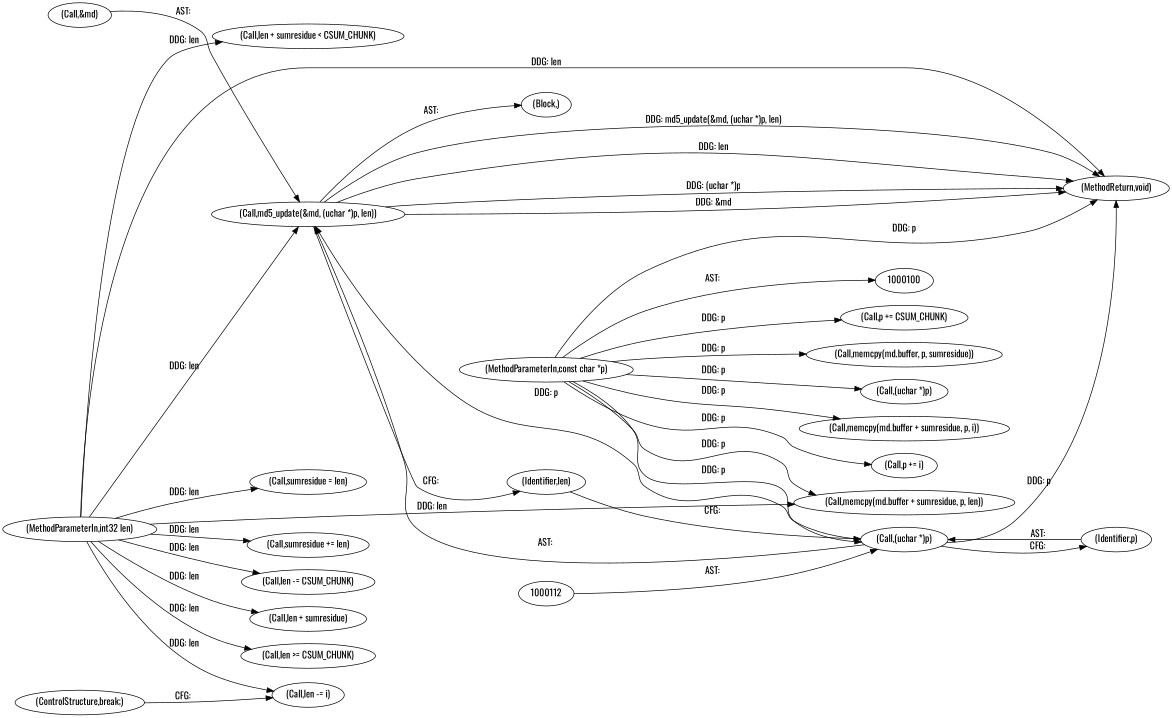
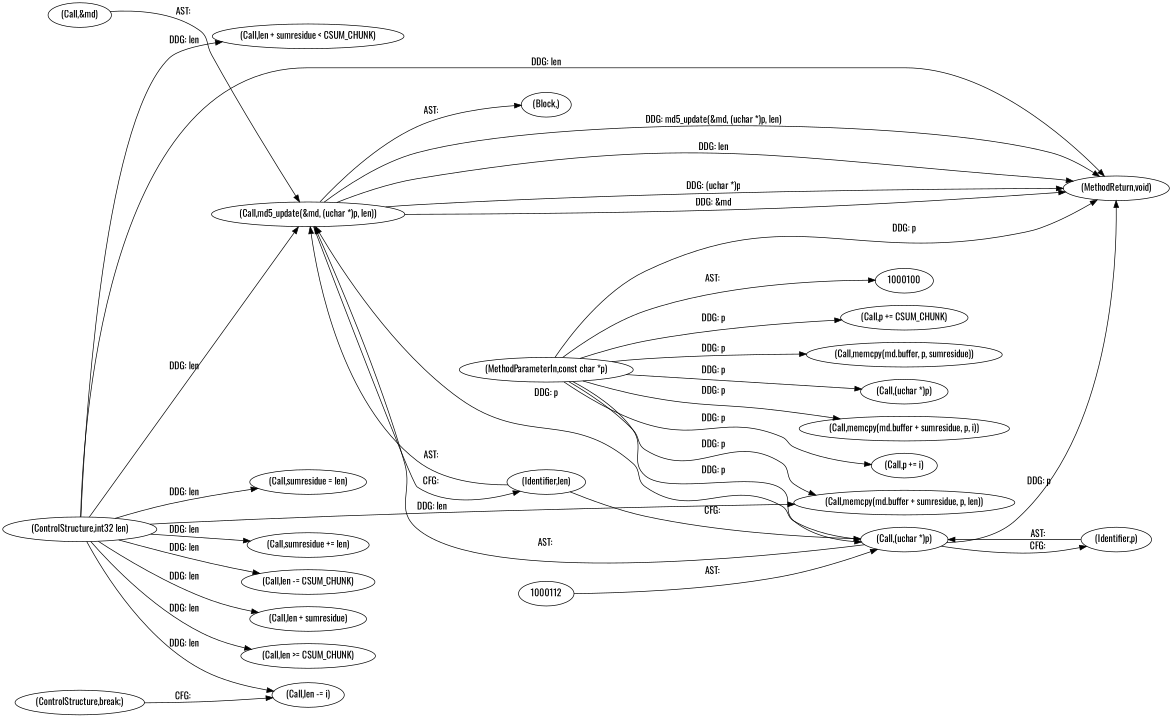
edge "(Identifier,len)" -> "(Call,md5_update(&md, (uchar *)p, len))": added, label "AST:"
node "(MethodParameterIn,int32 len)": label "(MethodParameterIn,int32 len)" -> "(ControlStructure,int32 len)"
